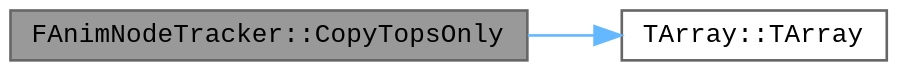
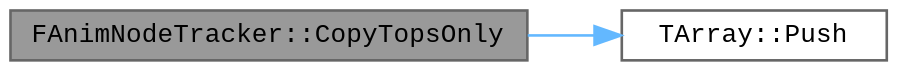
node "TArray::TArray": label "TArray::TArray" -> "TArray::Push"
